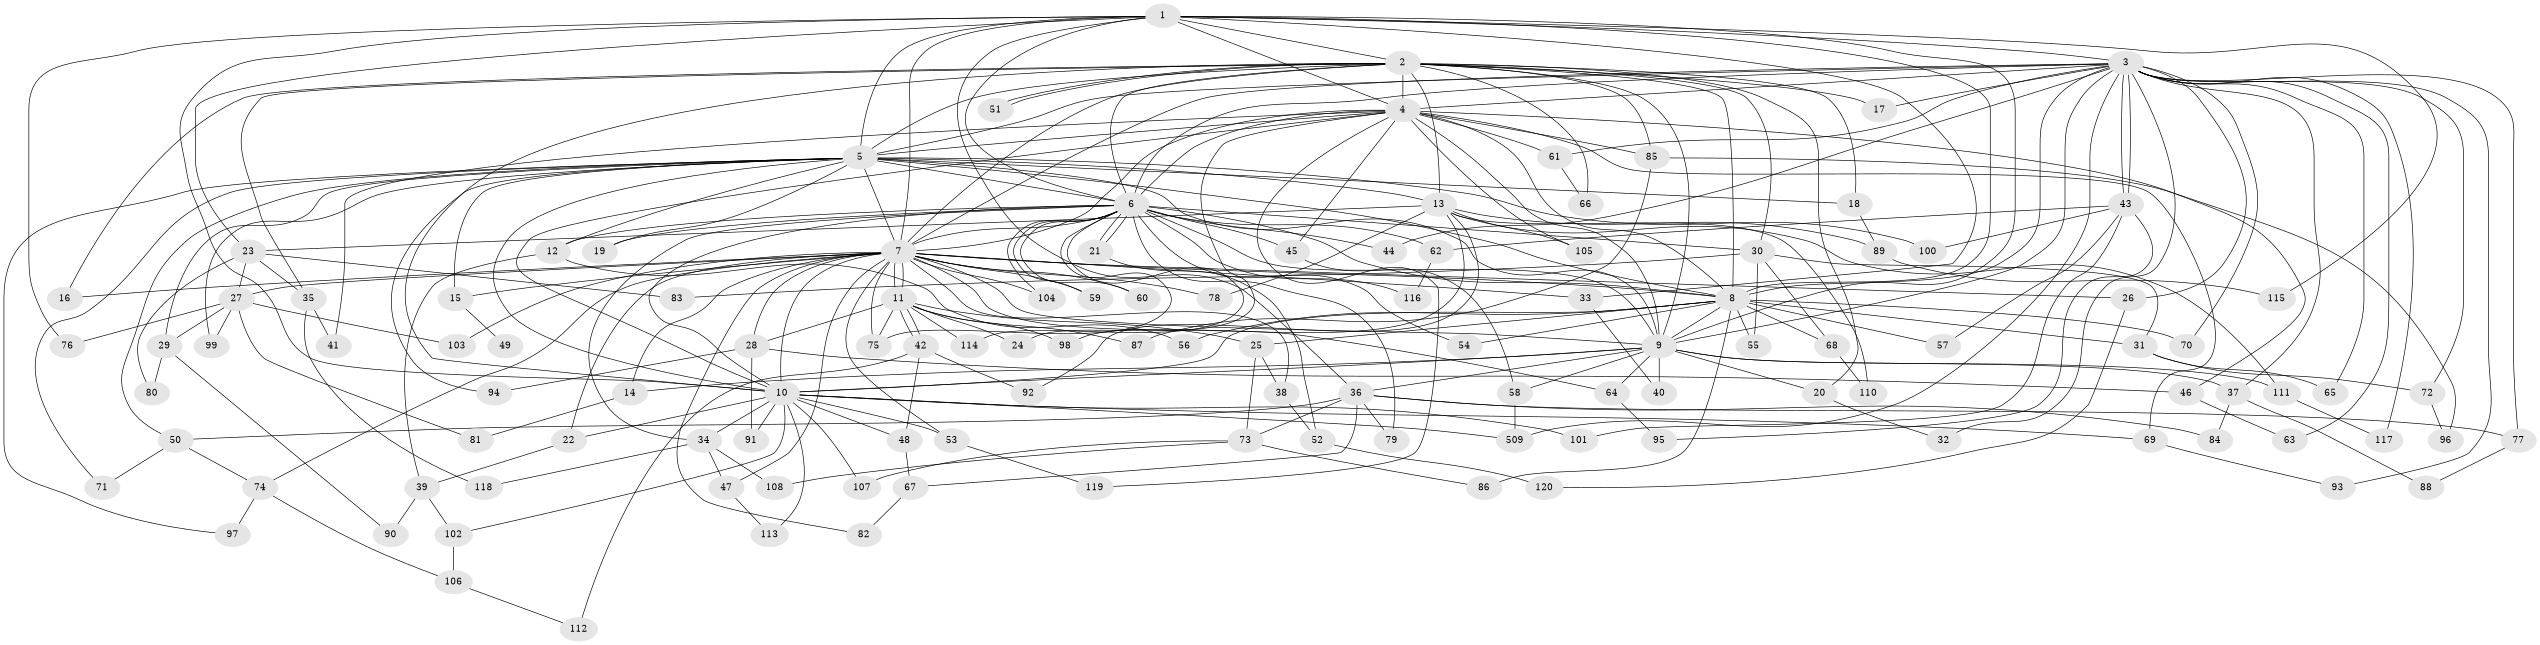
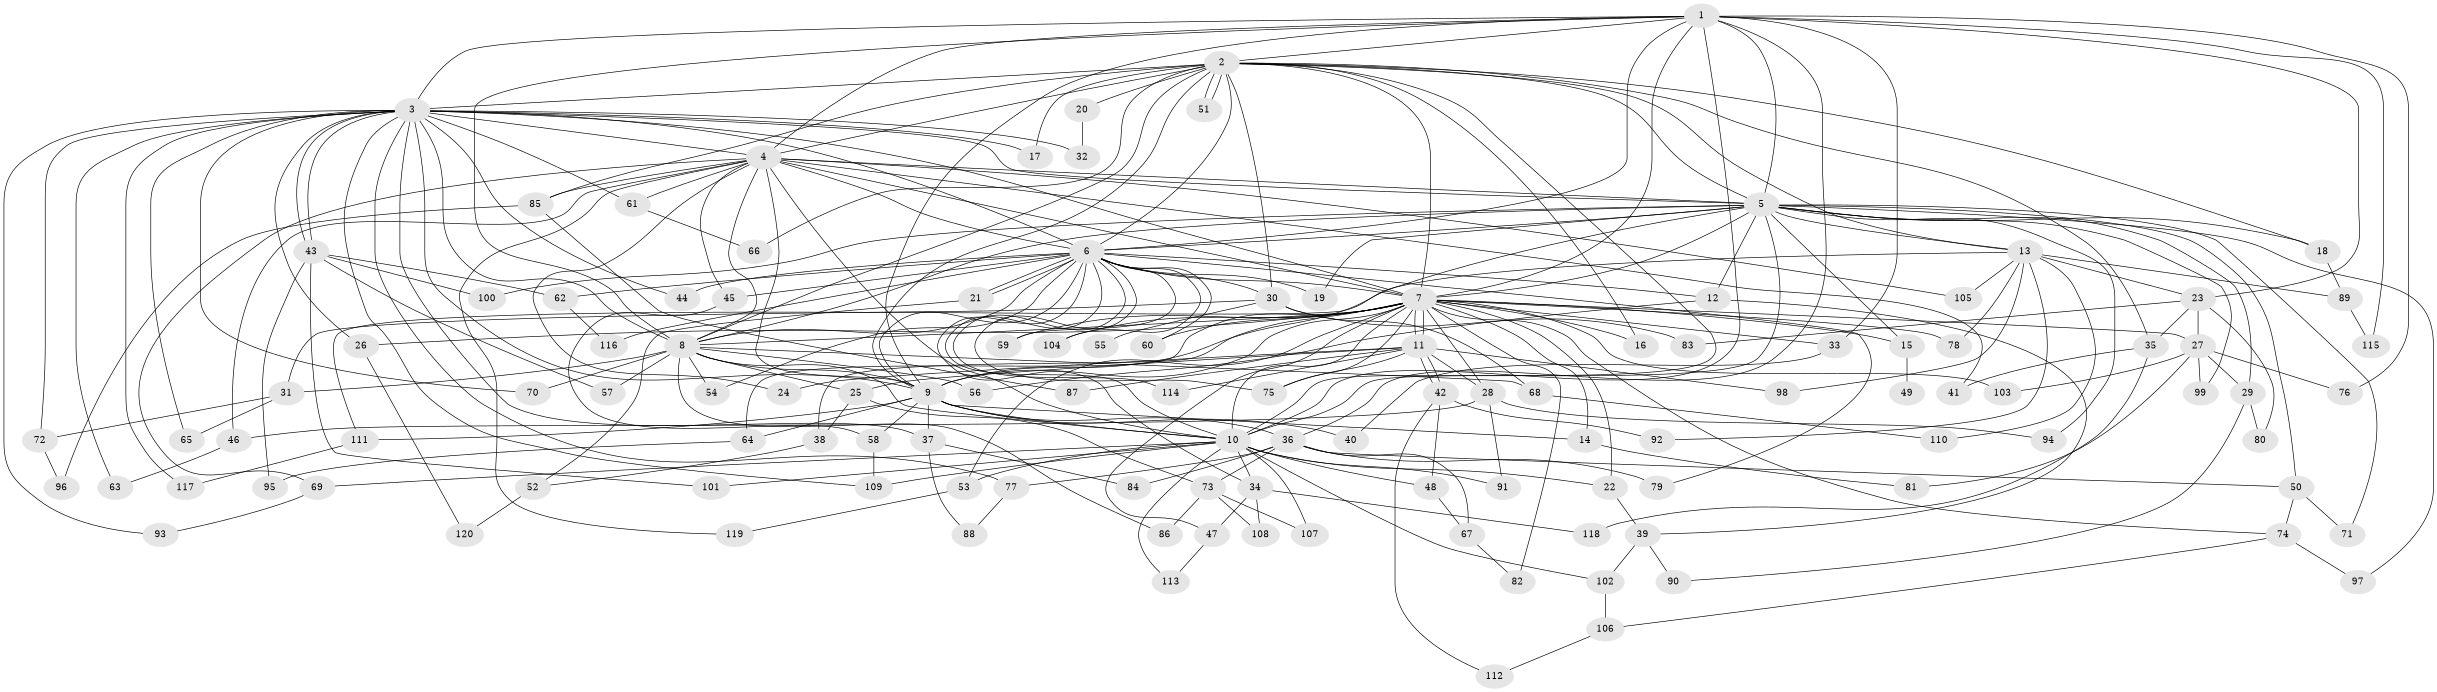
edge "2" -- "3": added
edge "8" -- "55": removed
edge "9" -- "20": removed
node "509": label "509" -> "109"
